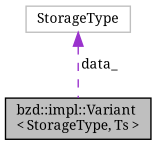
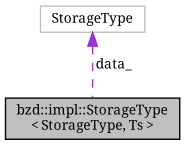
node "bzd::impl::Variant < StorageType, Ts >": label "bzd::impl::Variant < StorageType, Ts >" -> "bzd::impl::StorageType < StorageType, Ts >"
